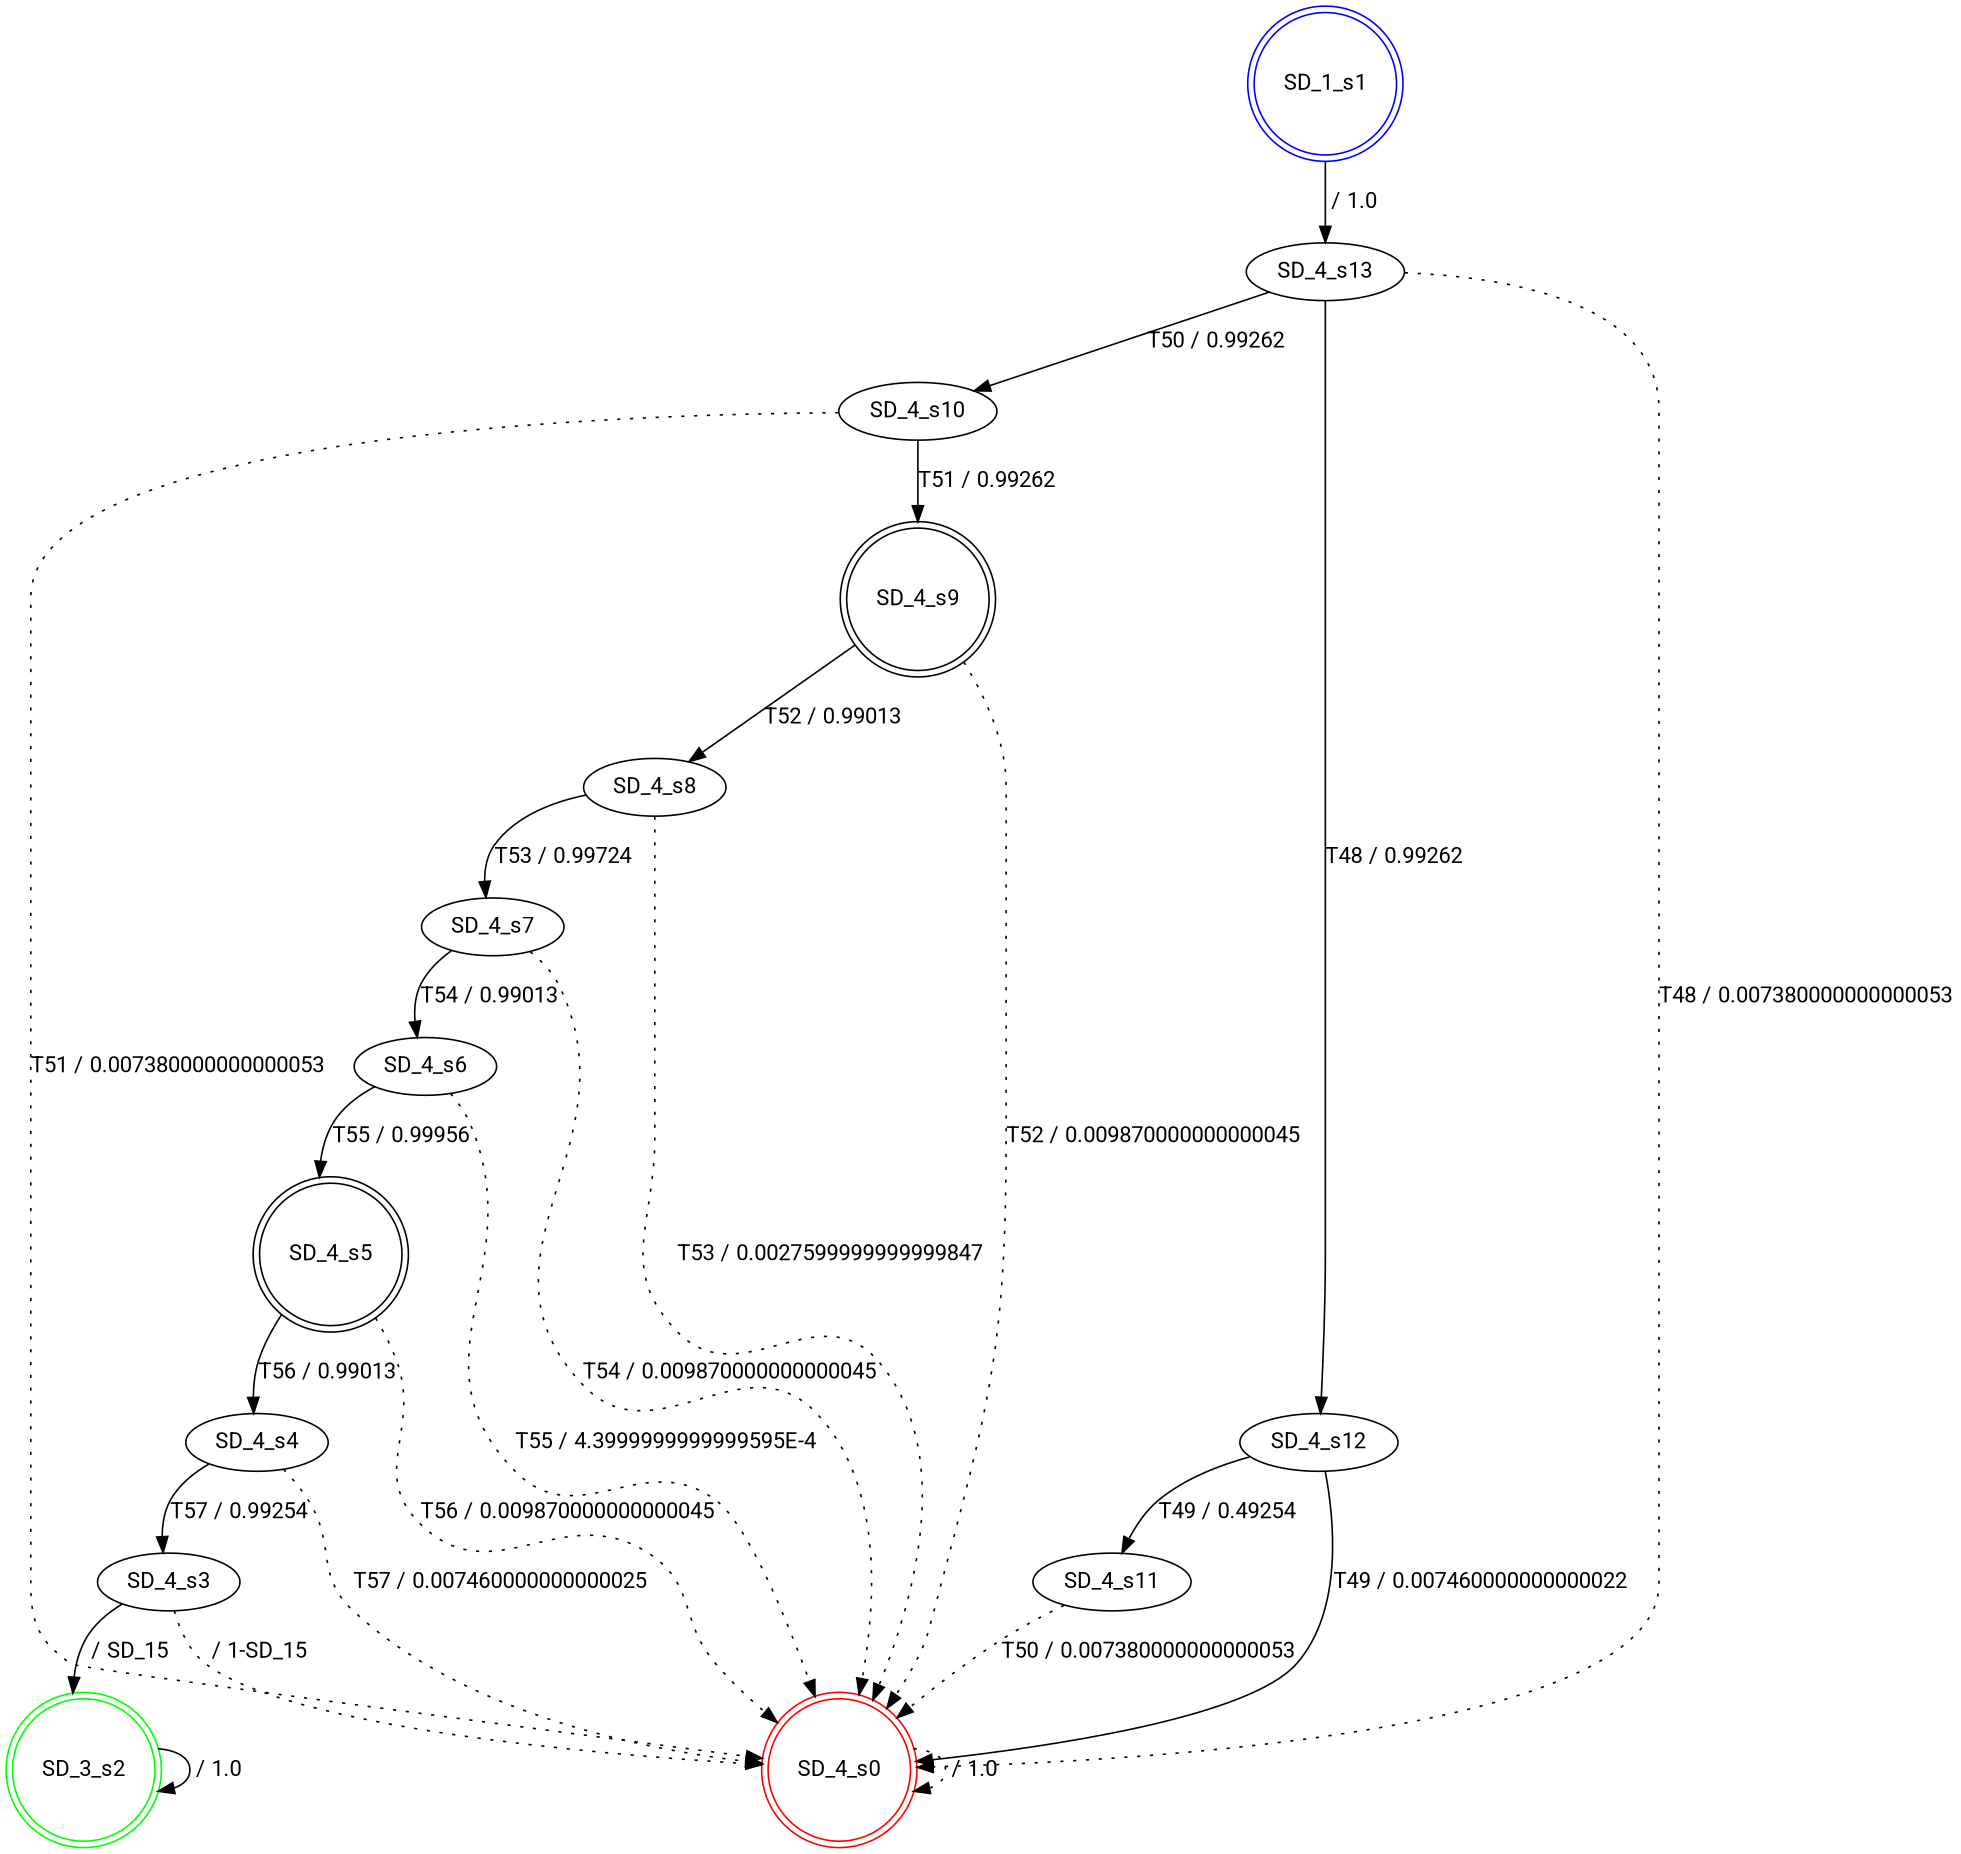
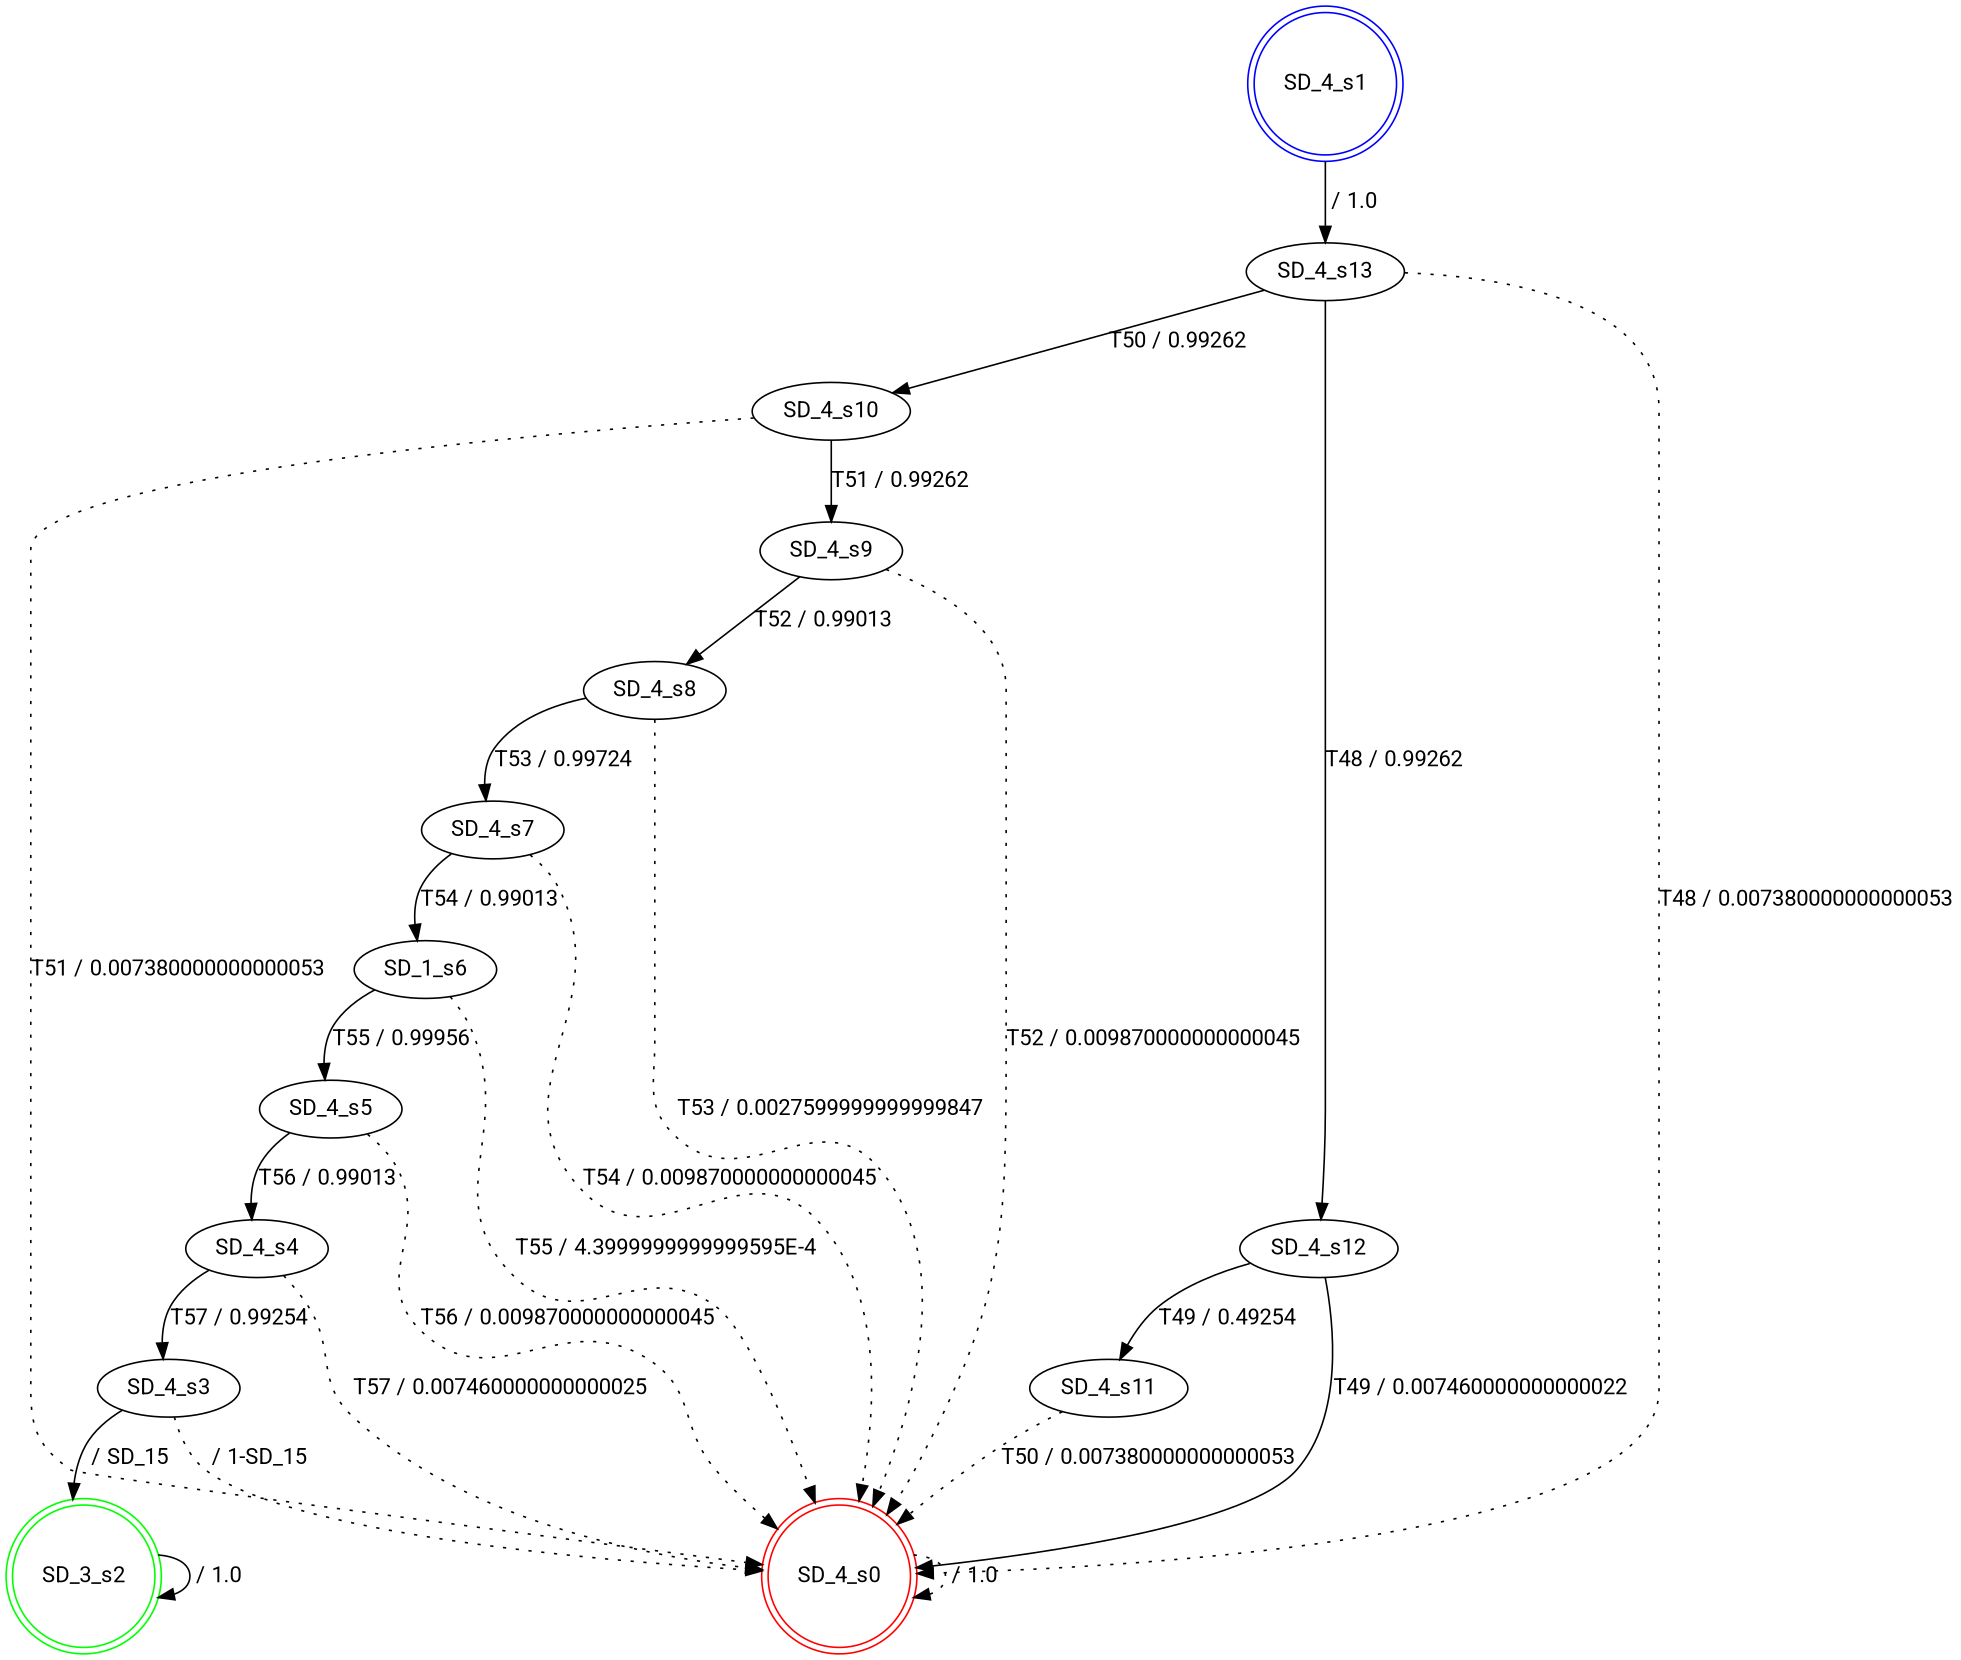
node "SD_1_s1": label "SD_1_s1" -> "SD_4_s1"
node "SD_4_s9": shape doublecircle -> ellipse
node "SD_4_s6": label "SD_4_s6" -> "SD_1_s6"
node "SD_4_s5": shape doublecircle -> ellipse
